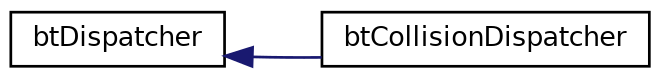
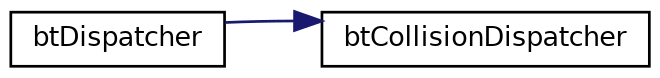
edge "btCollisionDispatcher" -> "btDispatcher": reversed
